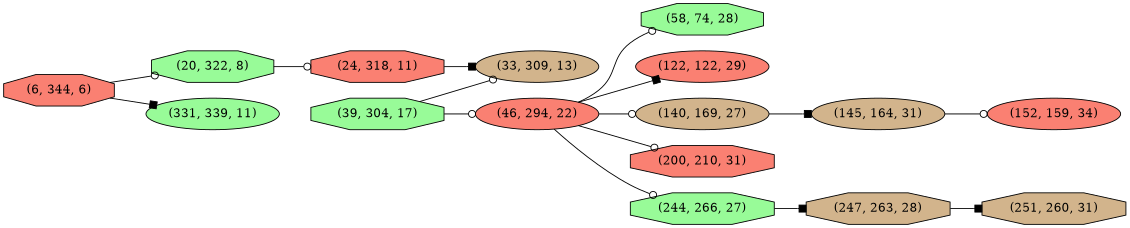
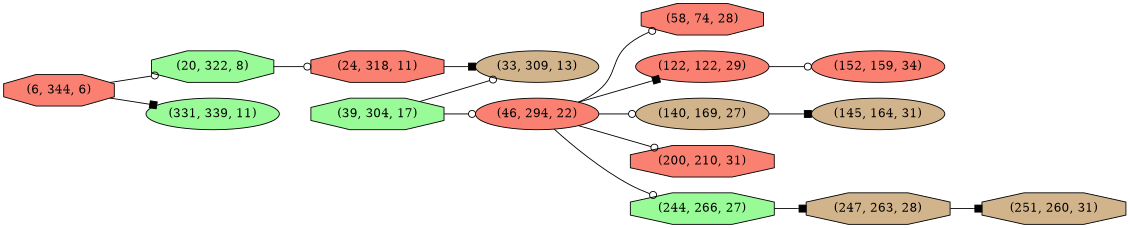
node "(58, 74, 28)": fillcolor palegreen -> salmon
edge "(145, 164, 31)" -> "(152, 159, 34)": now "(122, 122, 29)" -> "(152, 159, 34)"
